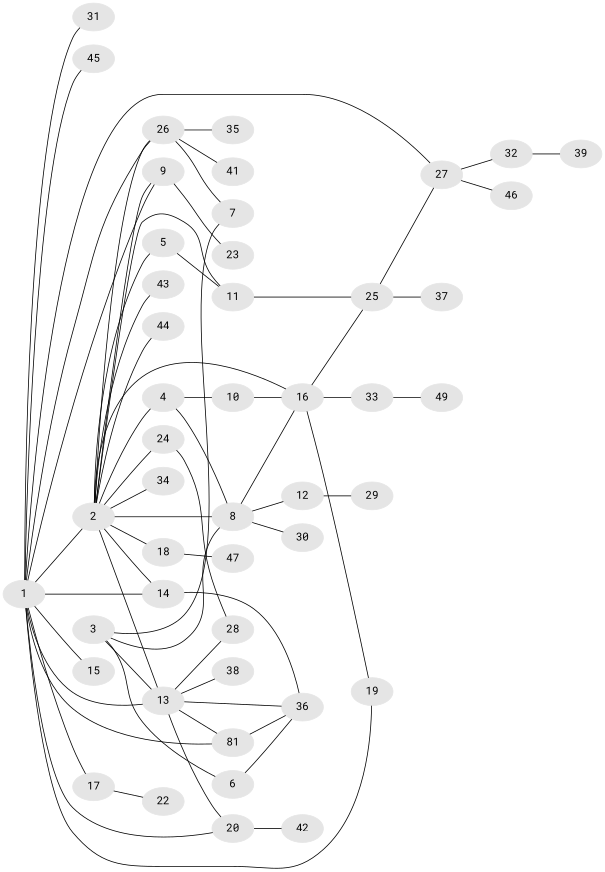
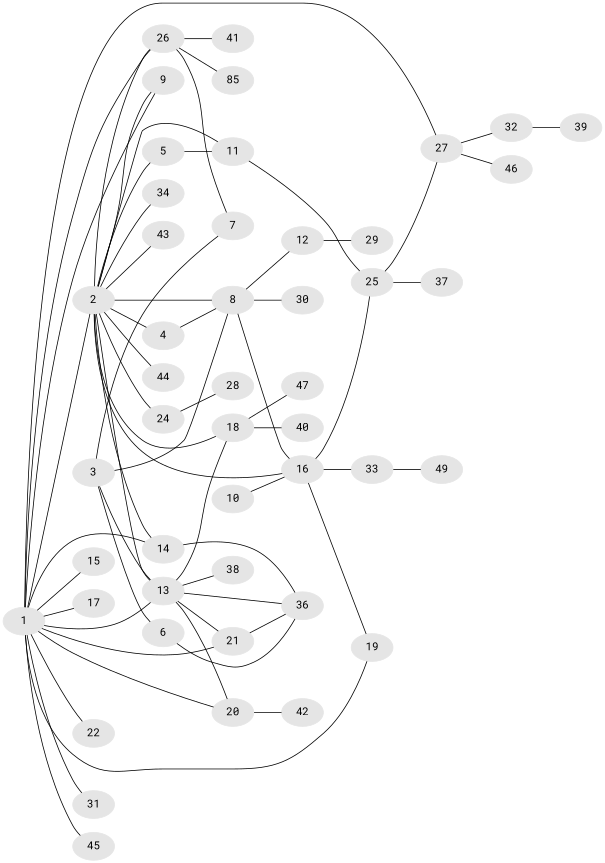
node "35": label "35" -> "85"
node "23": removed
edge "4" -- "10": removed
node "40": added
edge "28" -- "13": now "18" -- "13"
node "81": label "81" -> "21"
edge "17" -- "22": now "1" -- "22"
